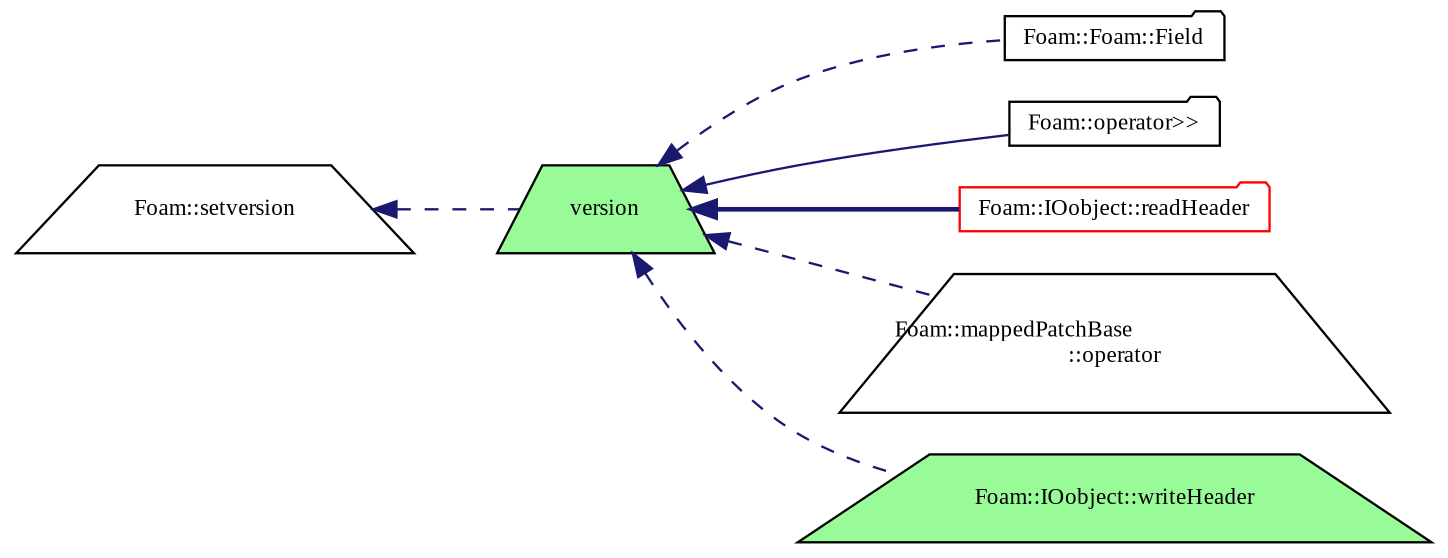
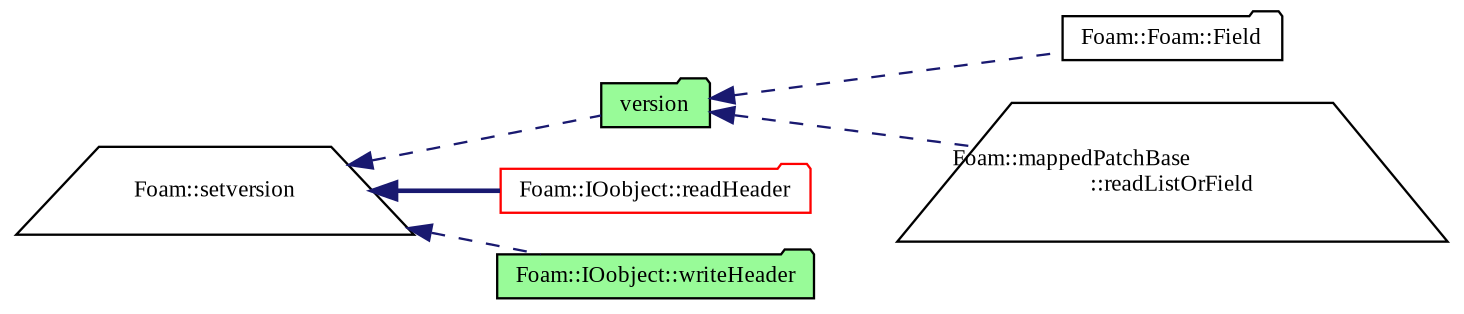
node "Foam::operator>>": removed
node "version": shape trapezium -> folder
edge "Foam::IOobject::readHeader" -> "version": now "Foam::IOobject::readHeader" -> "Foam::setversion"
node "Foam::mappedPatchBase ::operator": label "Foam::mappedPatchBase ::operator" -> "Foam::mappedPatchBase ::readListOrField"
edge "Foam::IOobject::writeHeader" -> "version": now "Foam::IOobject::writeHeader" -> "Foam::setversion"
node "Foam::IOobject::writeHeader": shape trapezium -> folder
